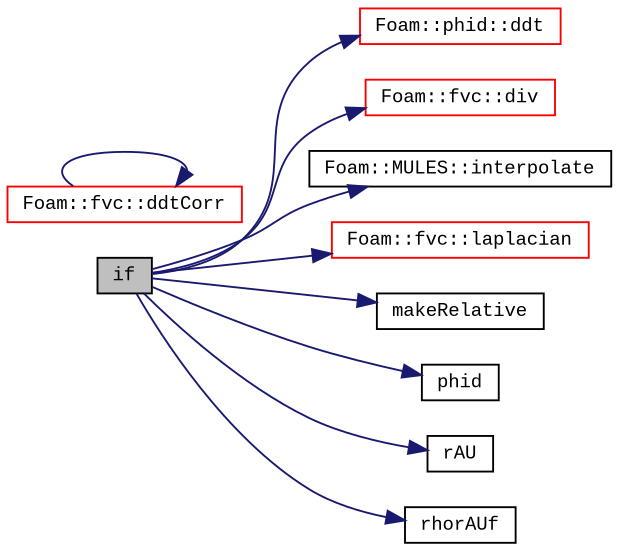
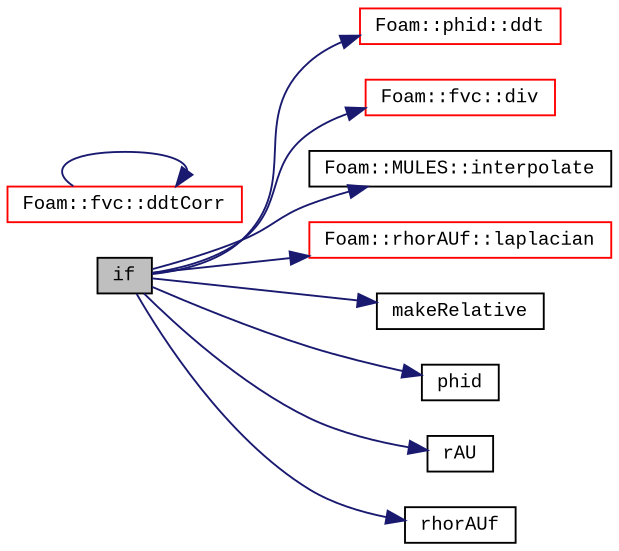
node "Foam::fvc::laplacian": label "Foam::fvc::laplacian" -> "Foam::rhorAUf::laplacian"
